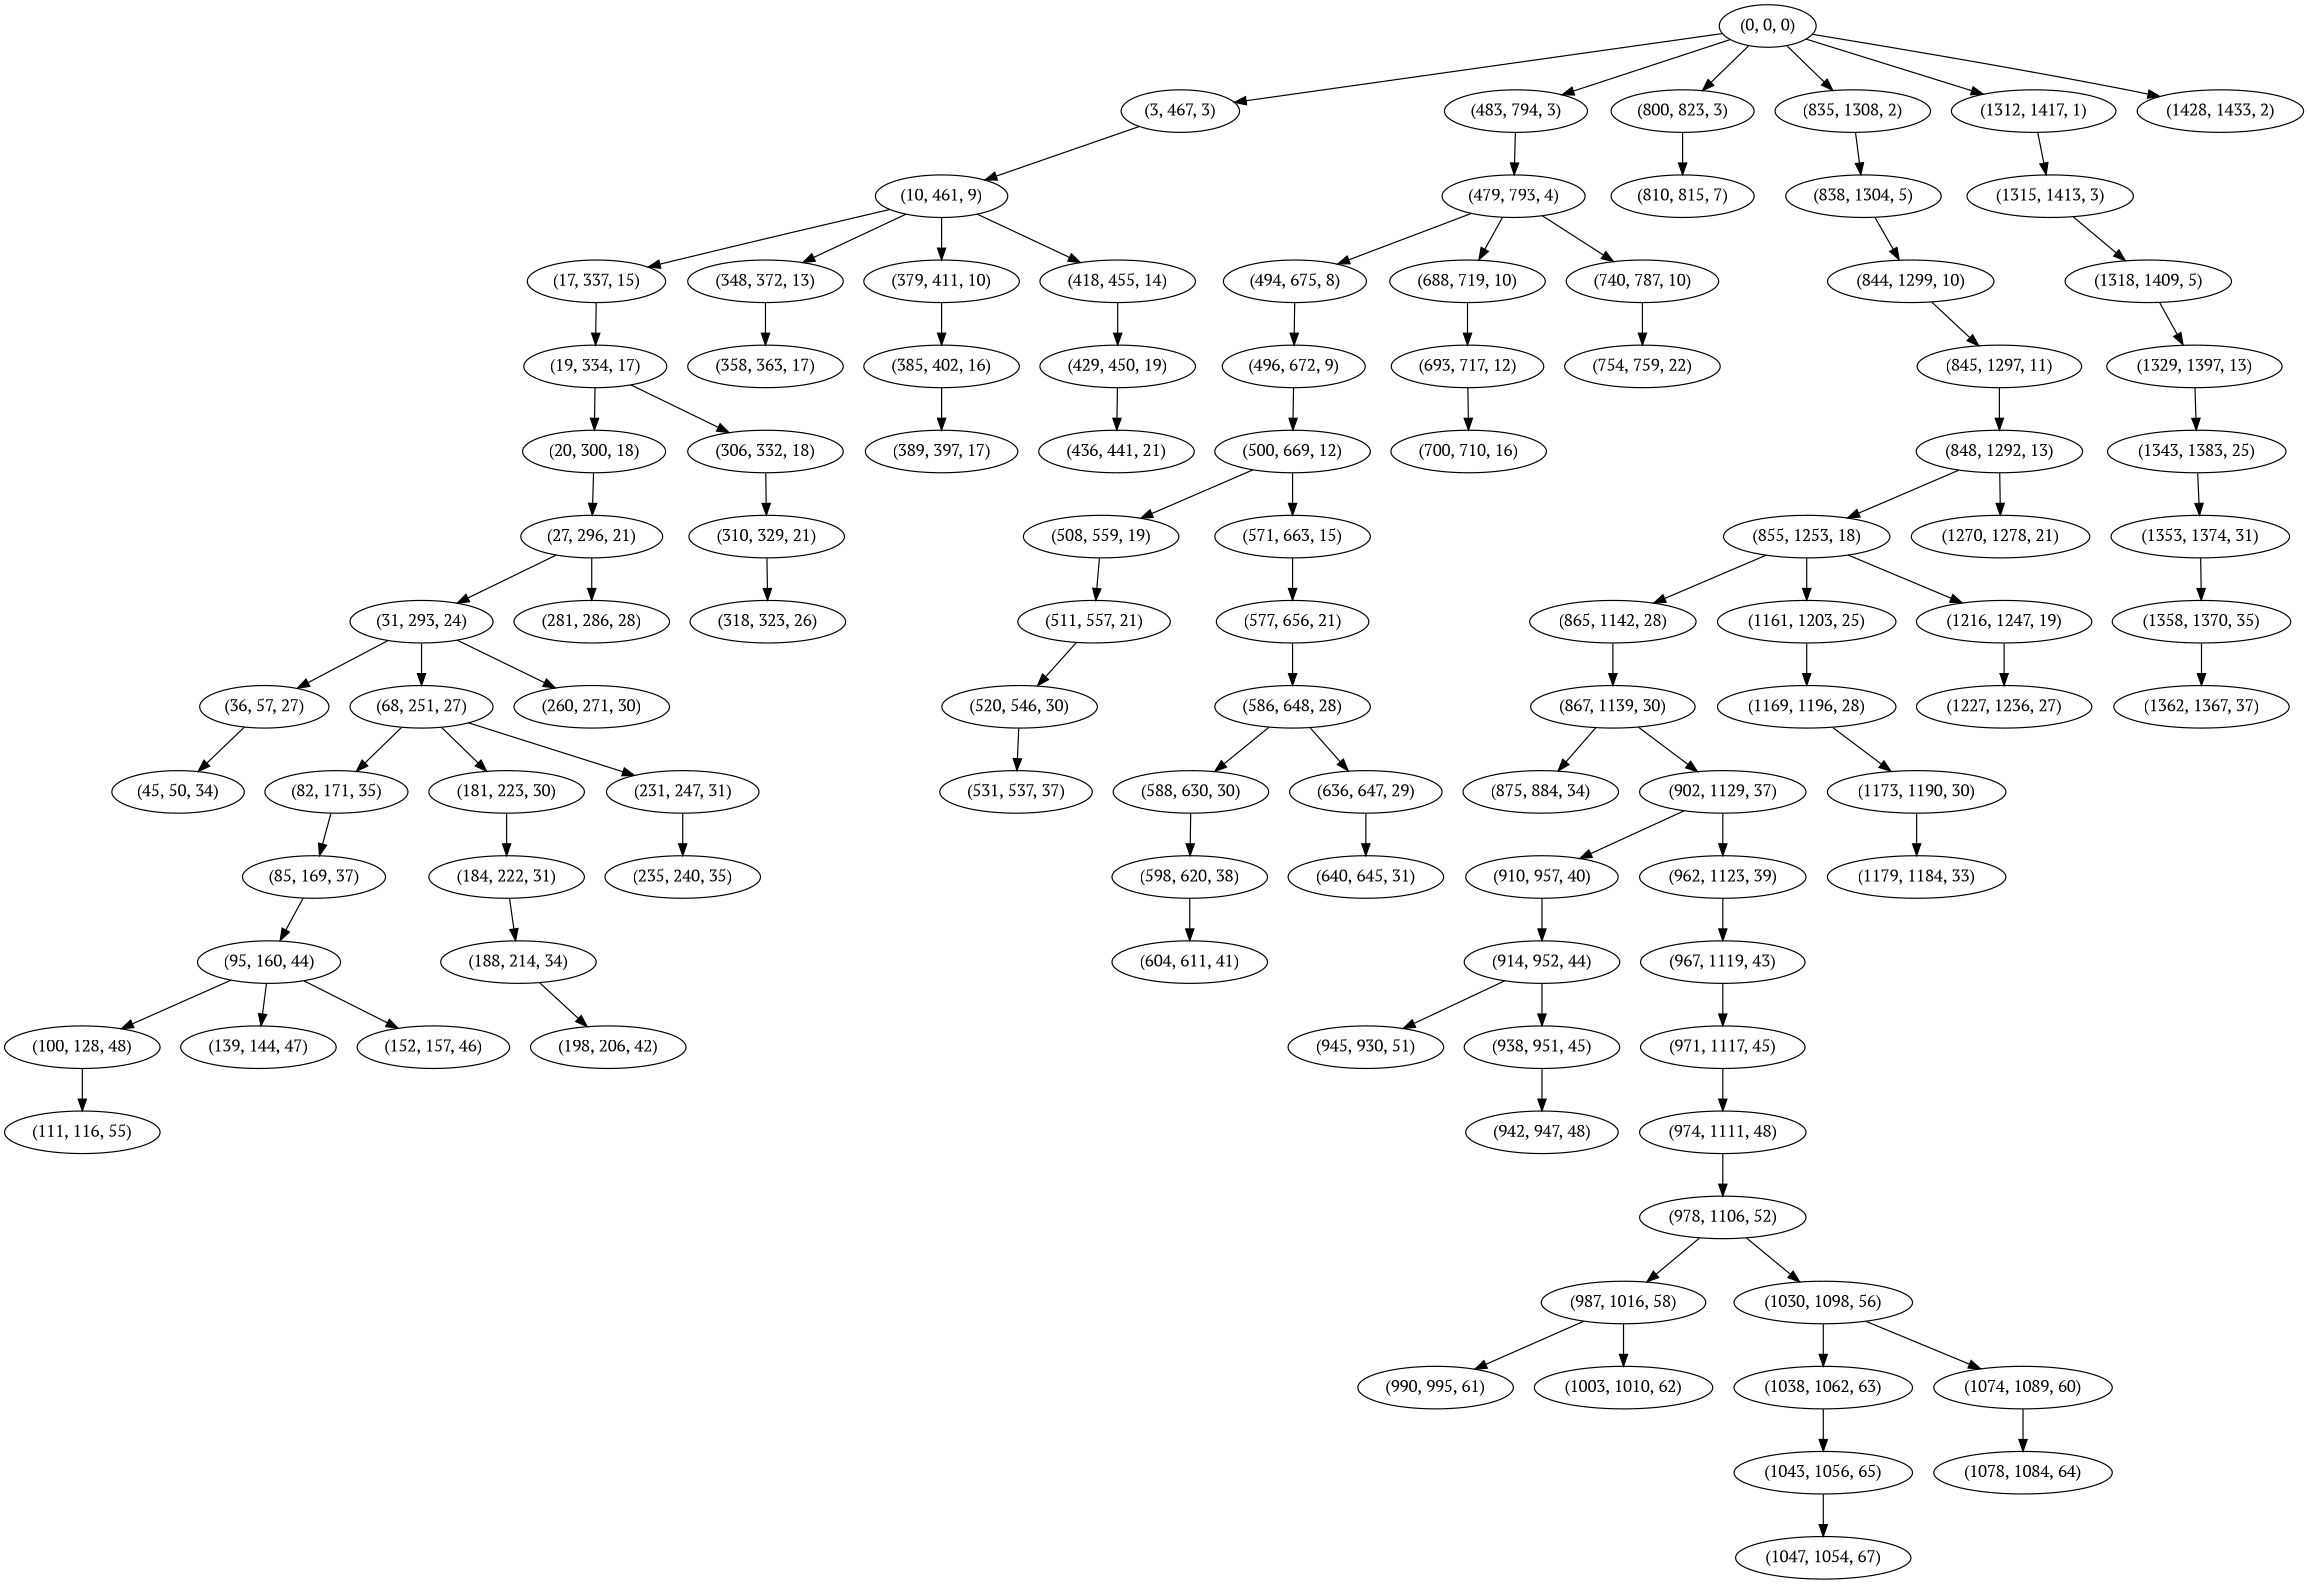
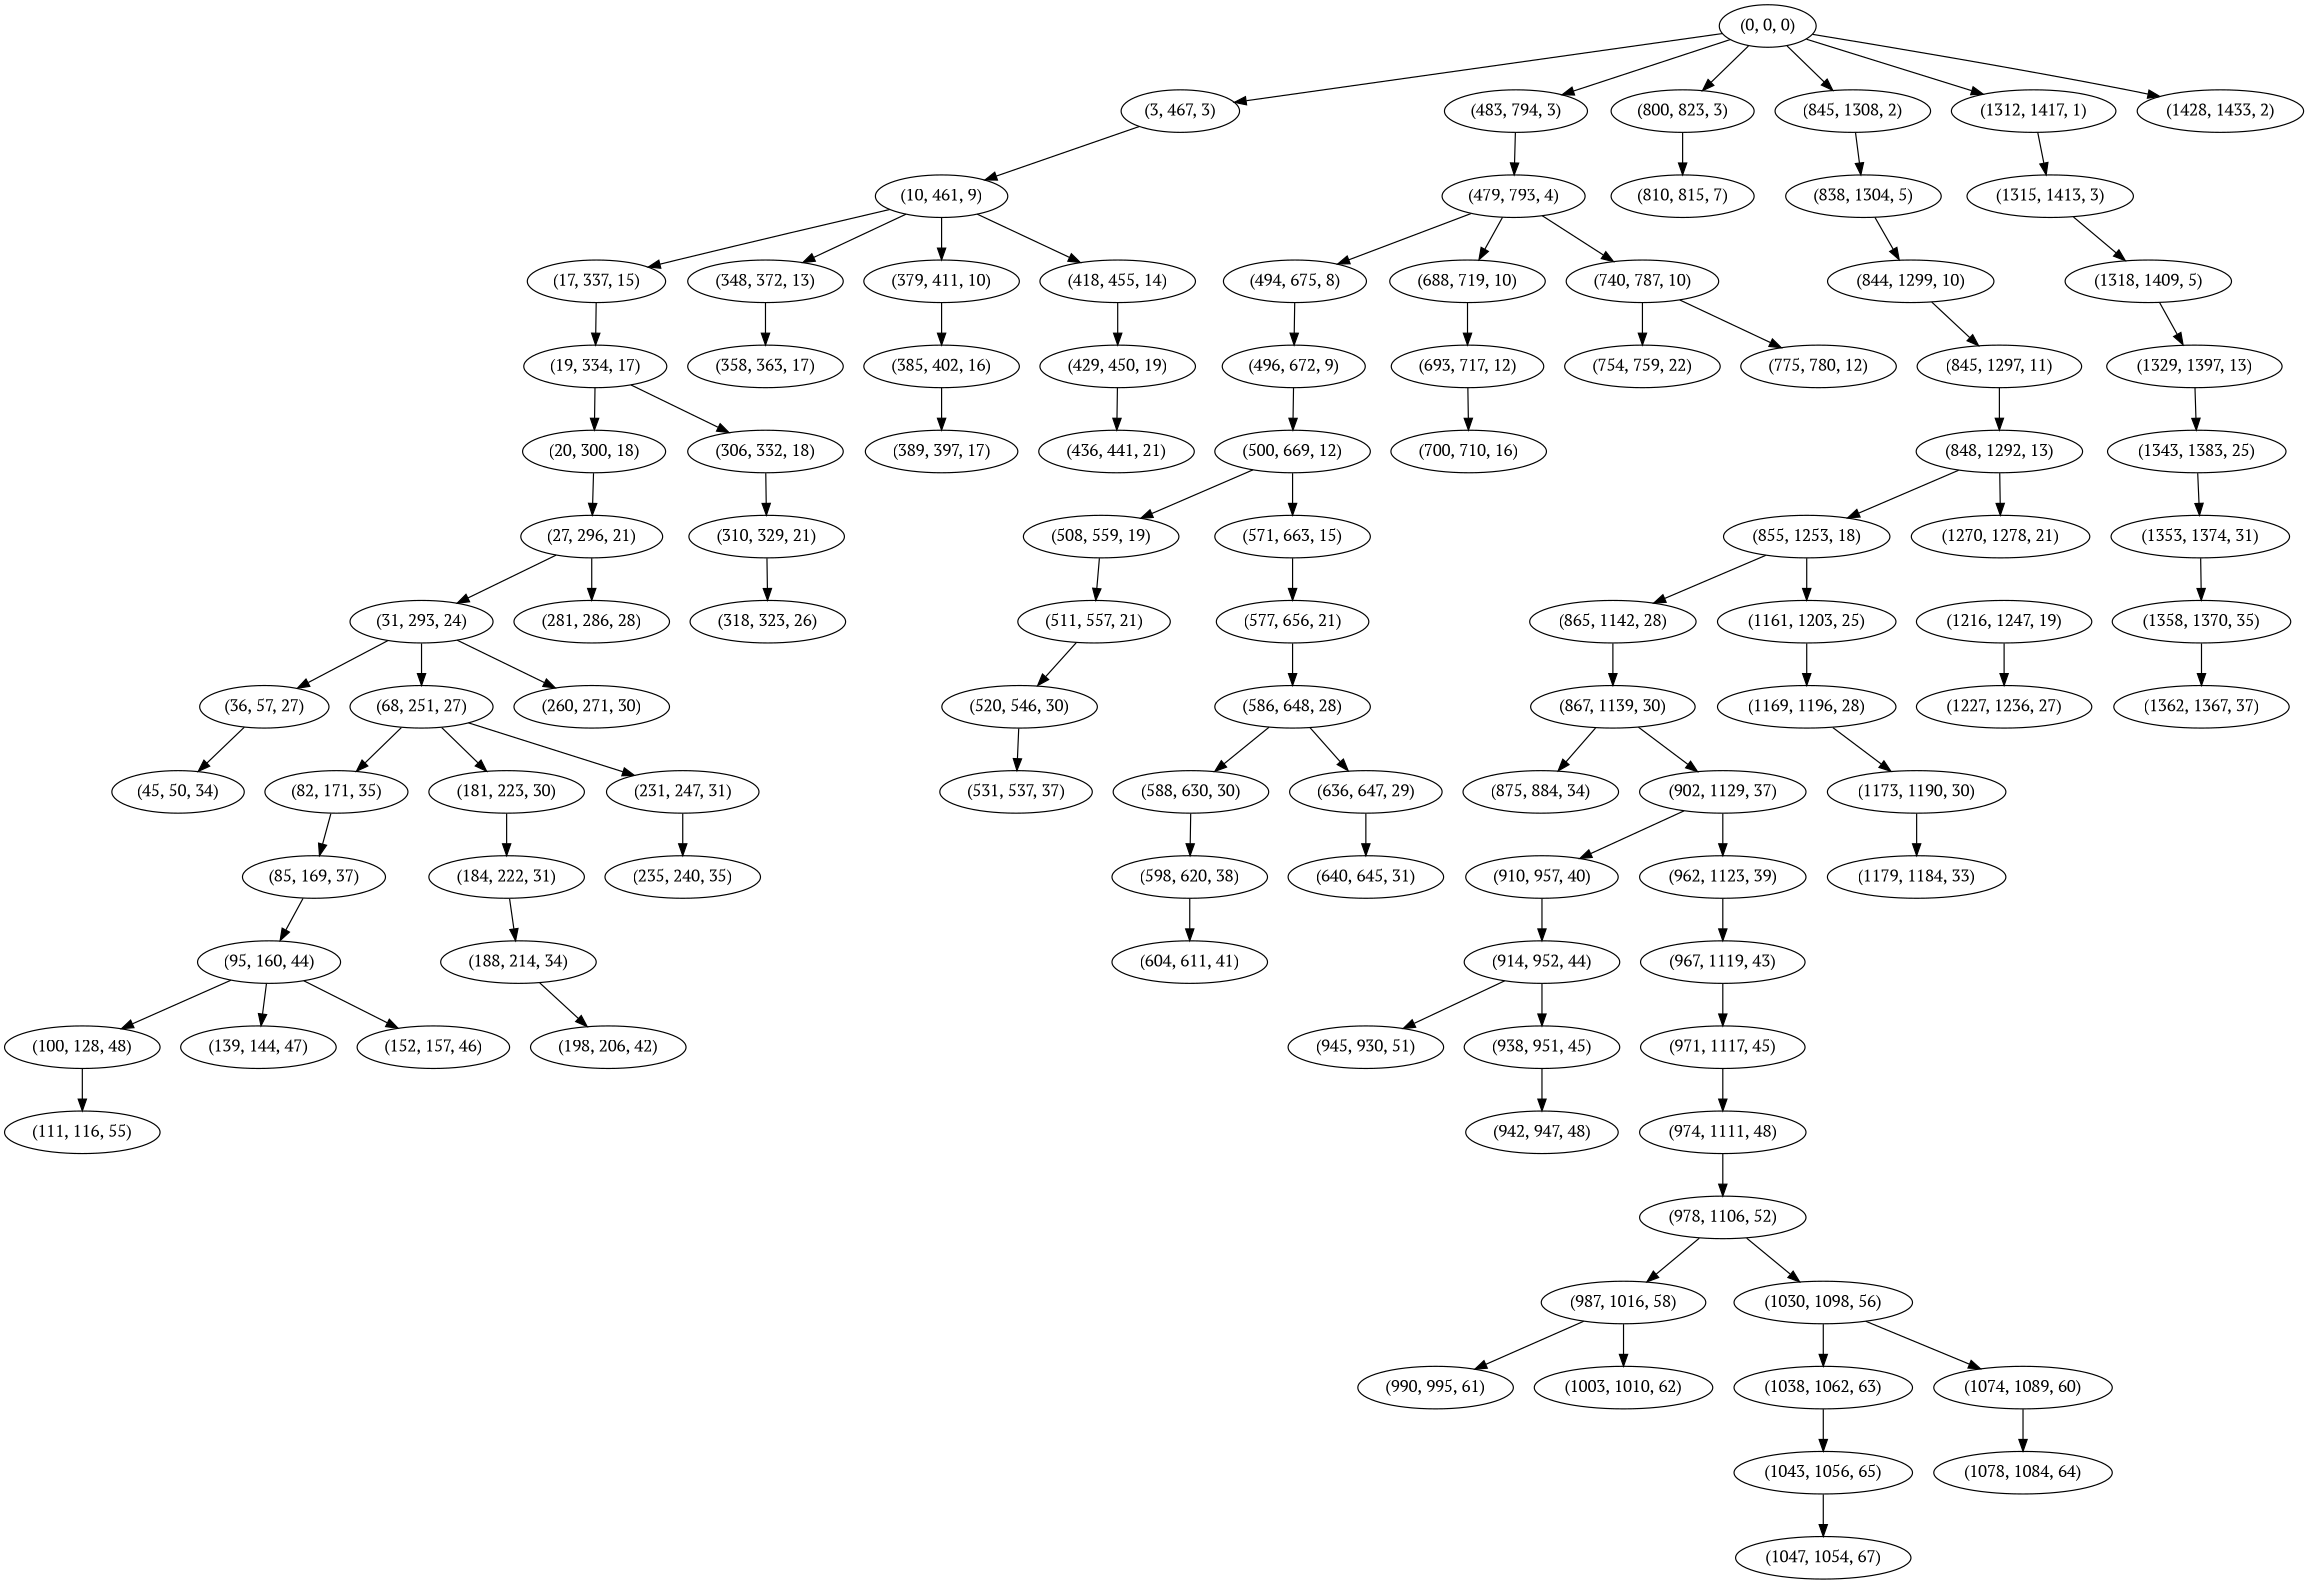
node "(835, 1308, 2)": label "(835, 1308, 2)" -> "(845, 1308, 2)"
node "(775, 780, 12)": added
edge "(855, 1253, 18)" -> "(1216, 1247, 19)": removed
